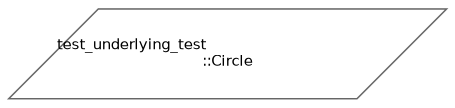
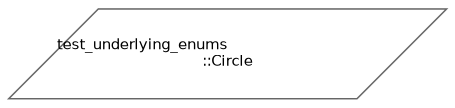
node "test_underlying_test ::Circle": label "test_underlying_test ::Circle" -> "test_underlying_enums ::Circle"
